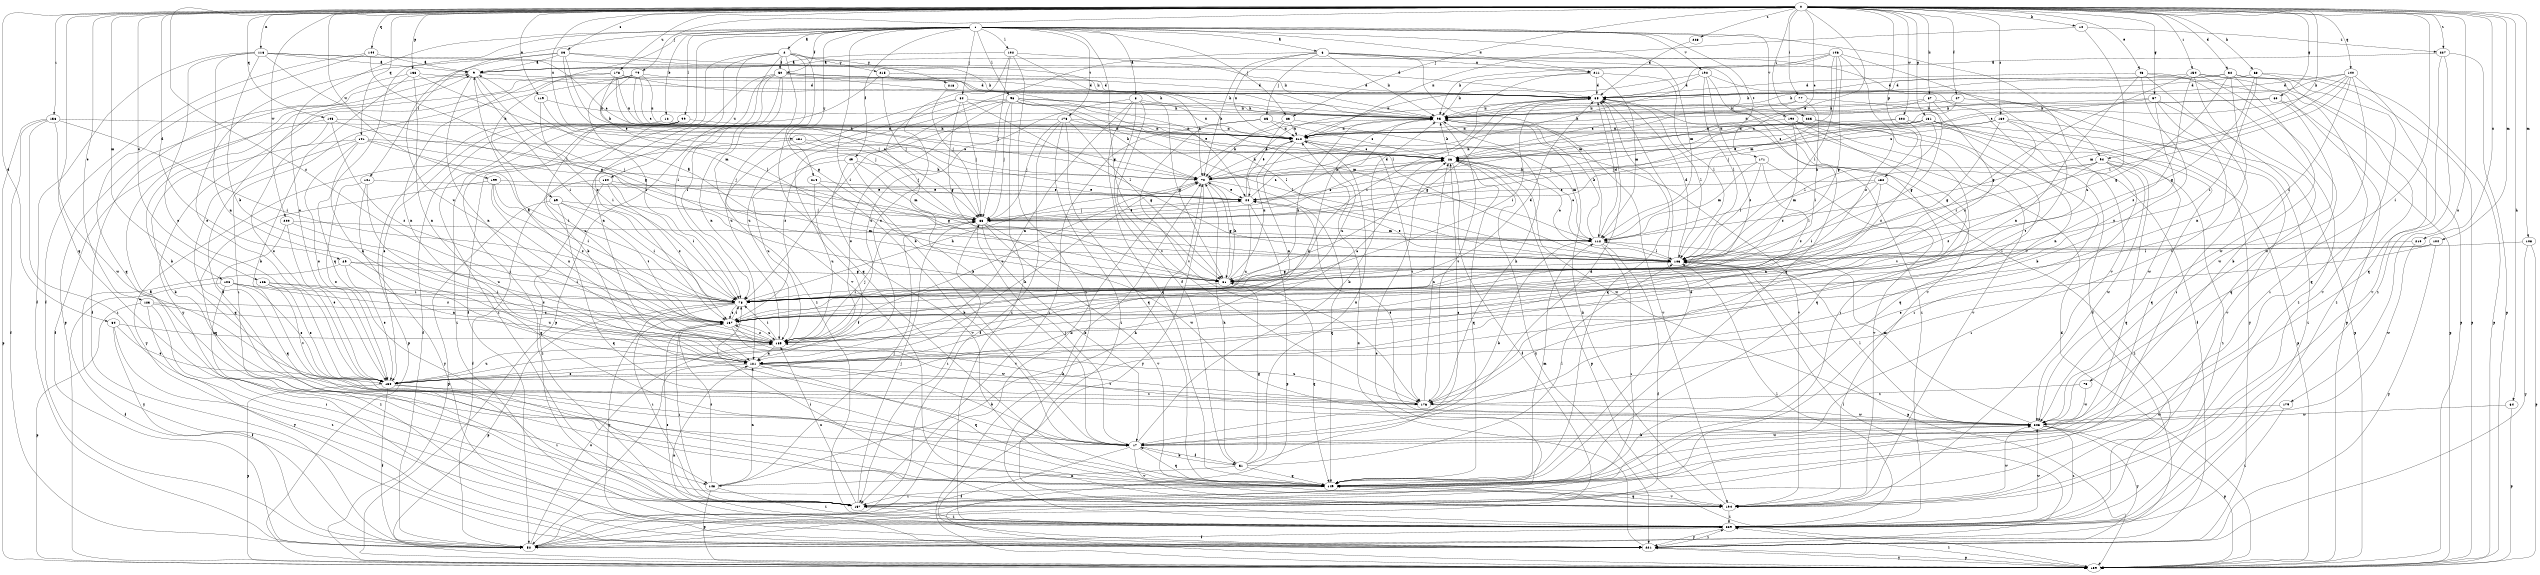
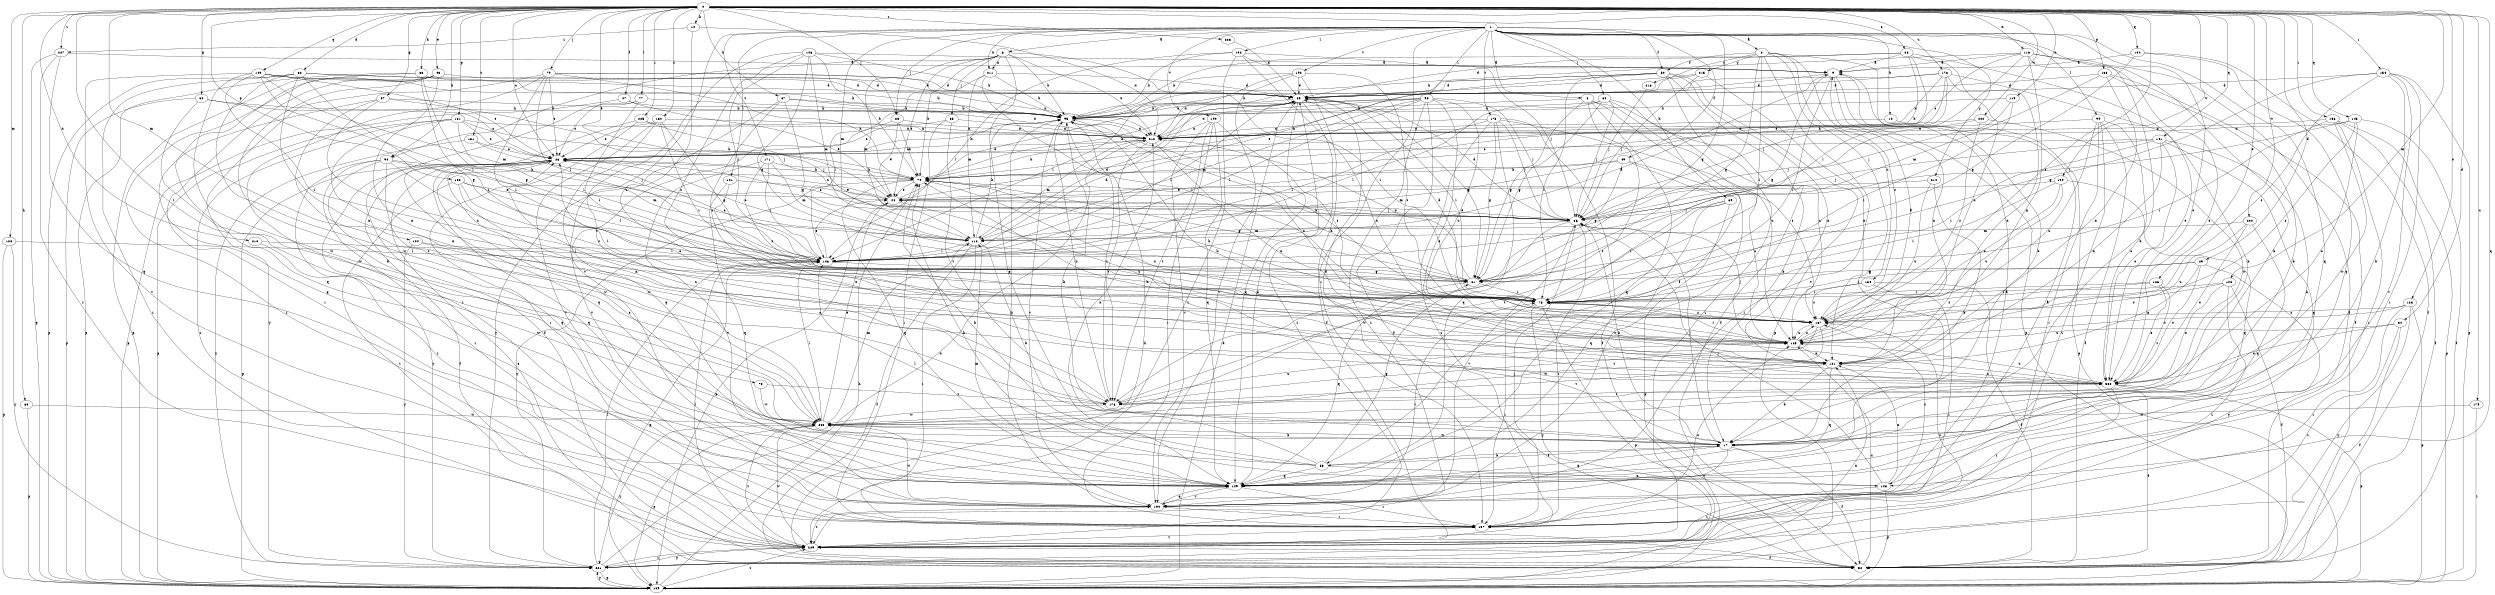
edge "184" -> "44": now "6" -> "44"
edge "104" -> "103": label "v" -> "l"
edge "69" -> "167": now "69" -> "176"
edge "116" -> "185": now "116" -> "17"
edge "8" -> "121": removed, label "n"
node "130": label "130" -> "530"
edge "167" -> "157": now "194" -> "157"
node "51": label "51" -> "58"
edge "179" -> "229": now "179" -> "139"
edge "101" -> "221": removed, label "y"
